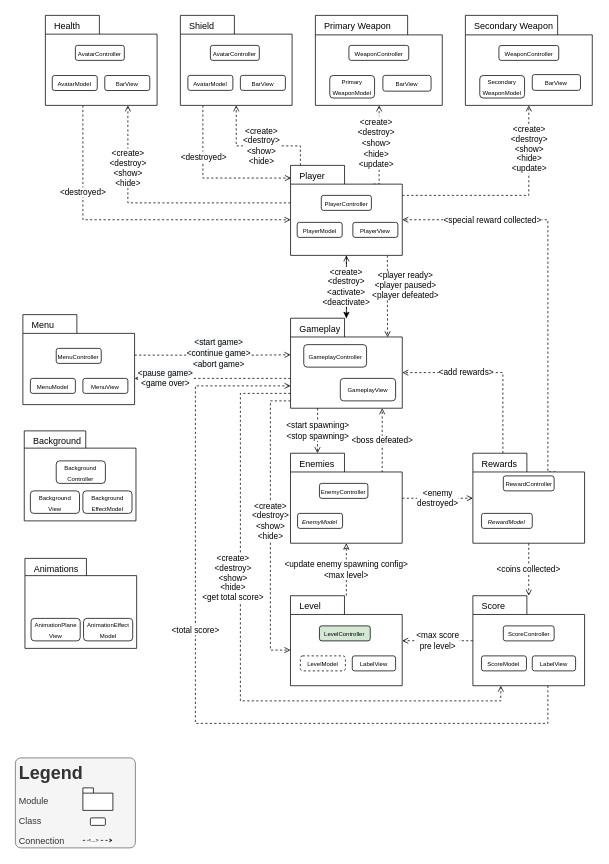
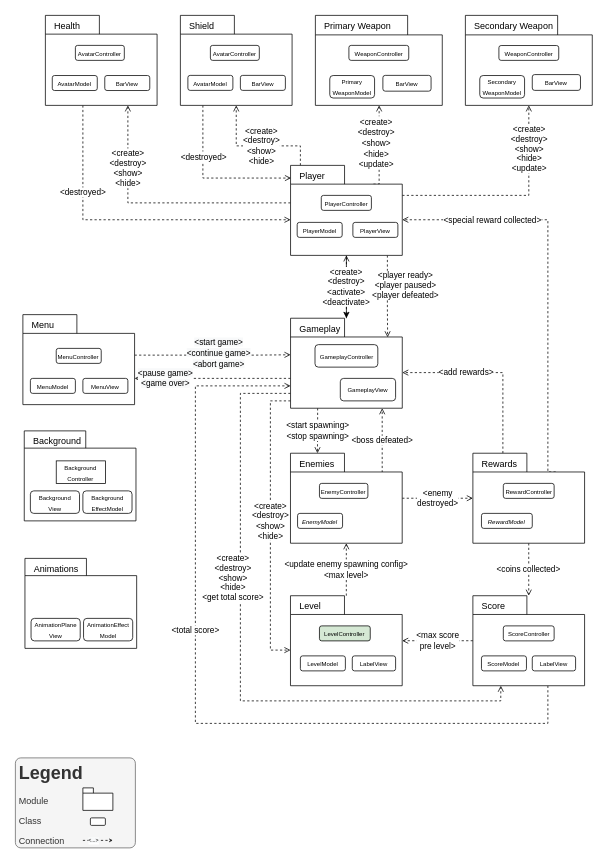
node "GameplayController": moved (335, 356) -> (346, 356)
node "Background Controller": shape rounded rectangle -> rectangle
node "RewardController": moved (529, 483) -> (529, 491)
edge "Level" -> "Enemies": arrowhead classic -> open
node "LevelModel": style dashed -> solid
